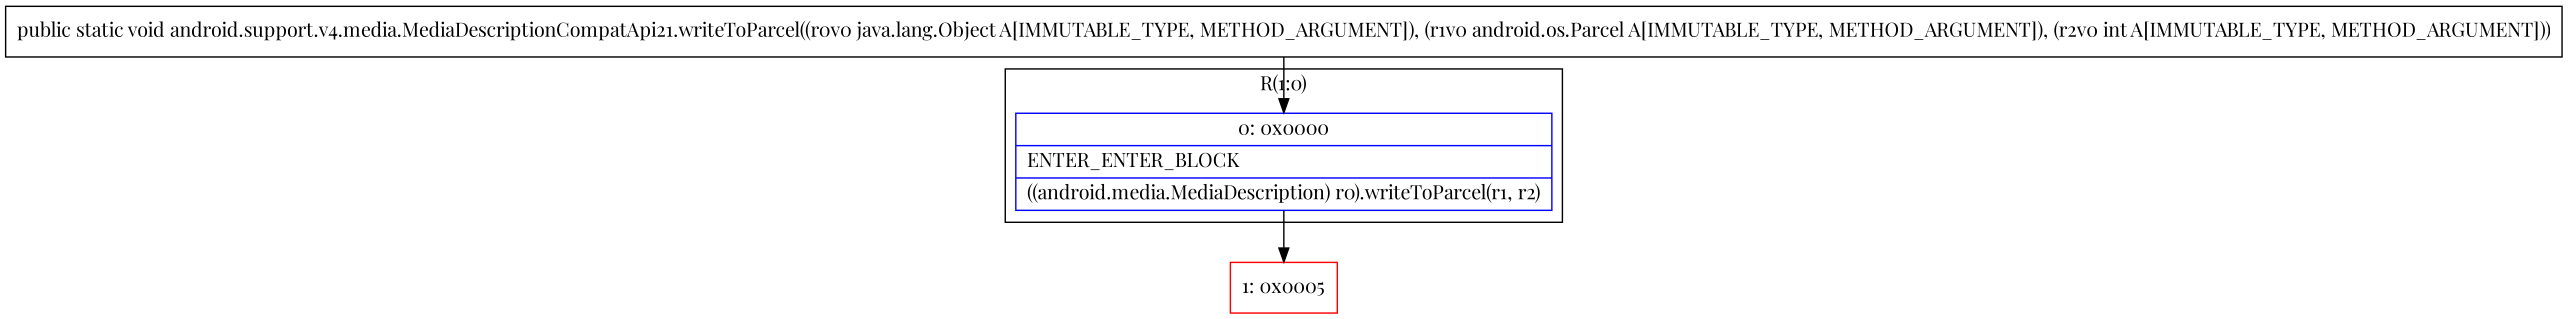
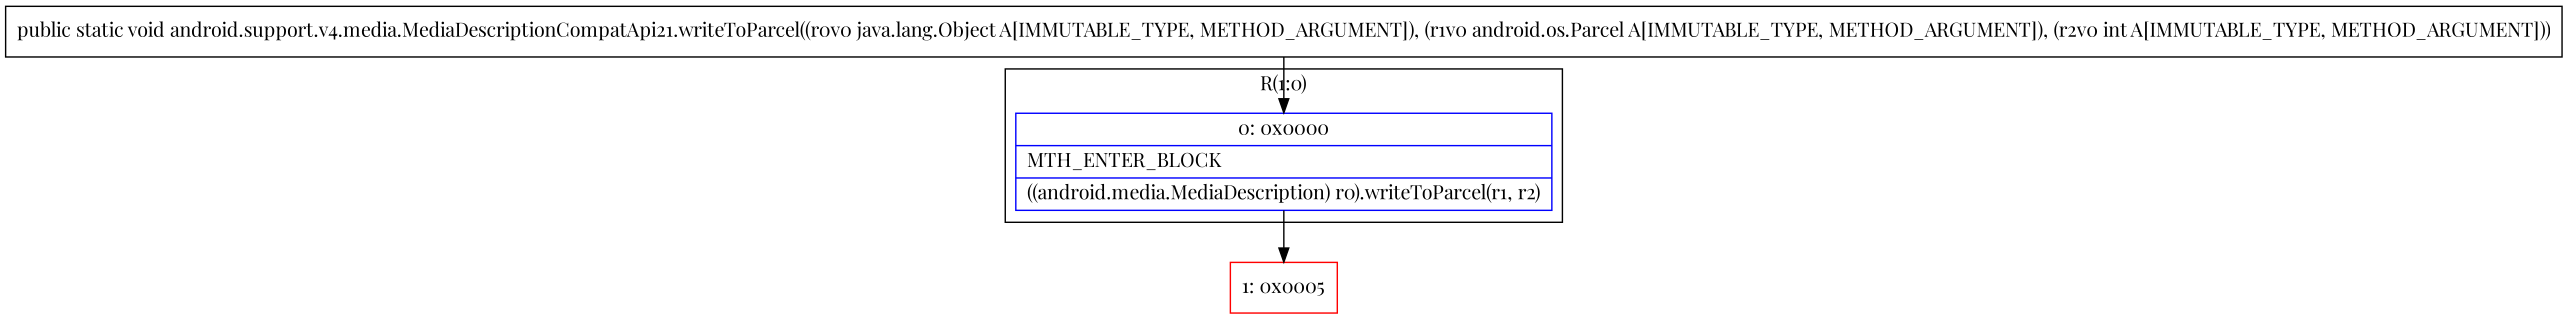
node "0: 0x0000": text "ENTER_ENTER_BLOCK" -> "MTH_ENTER_BLOCK"
